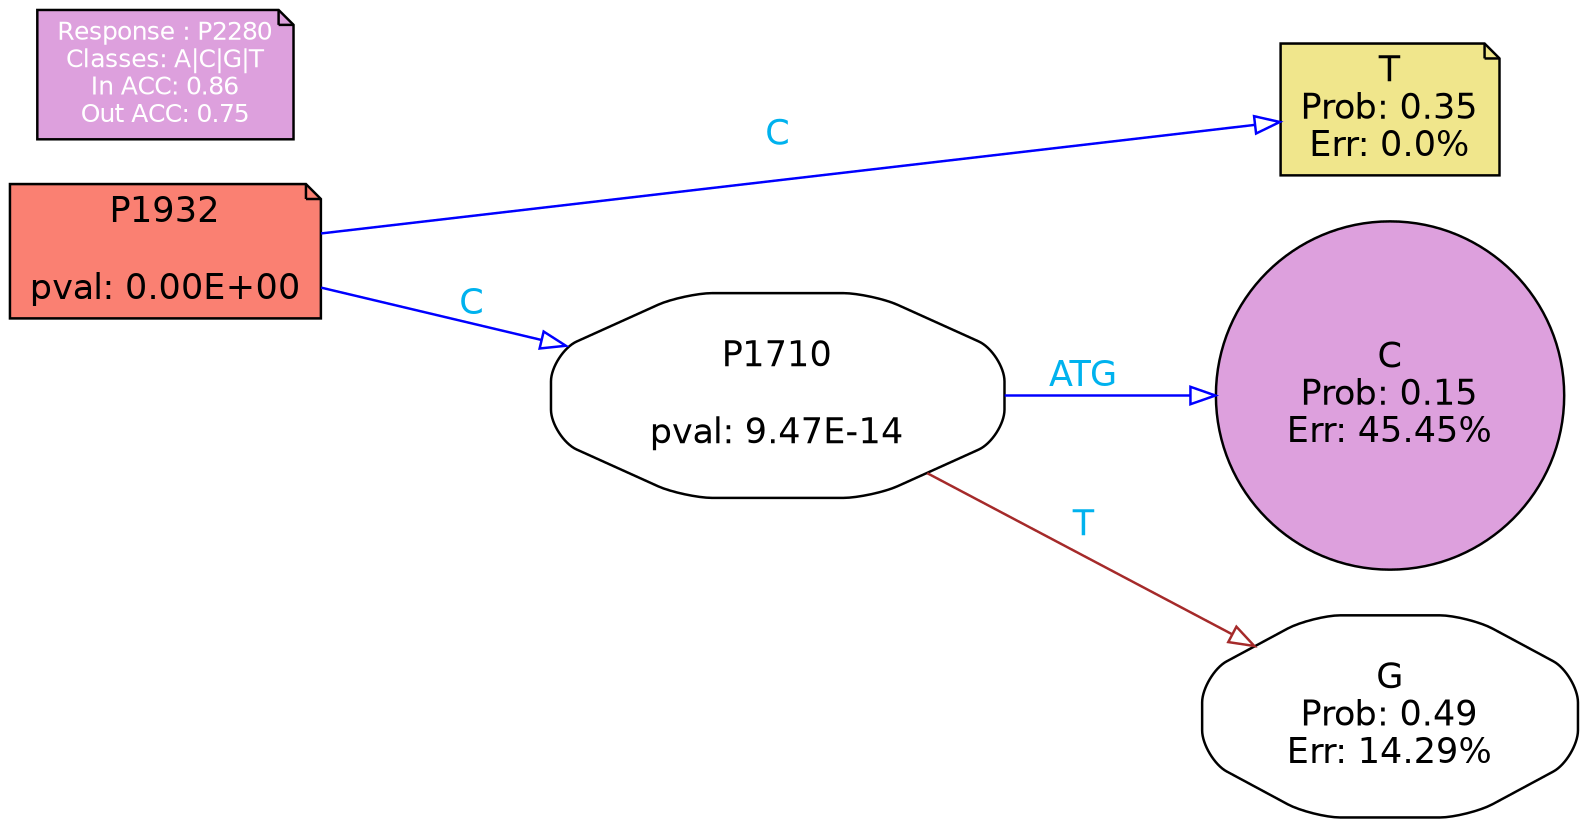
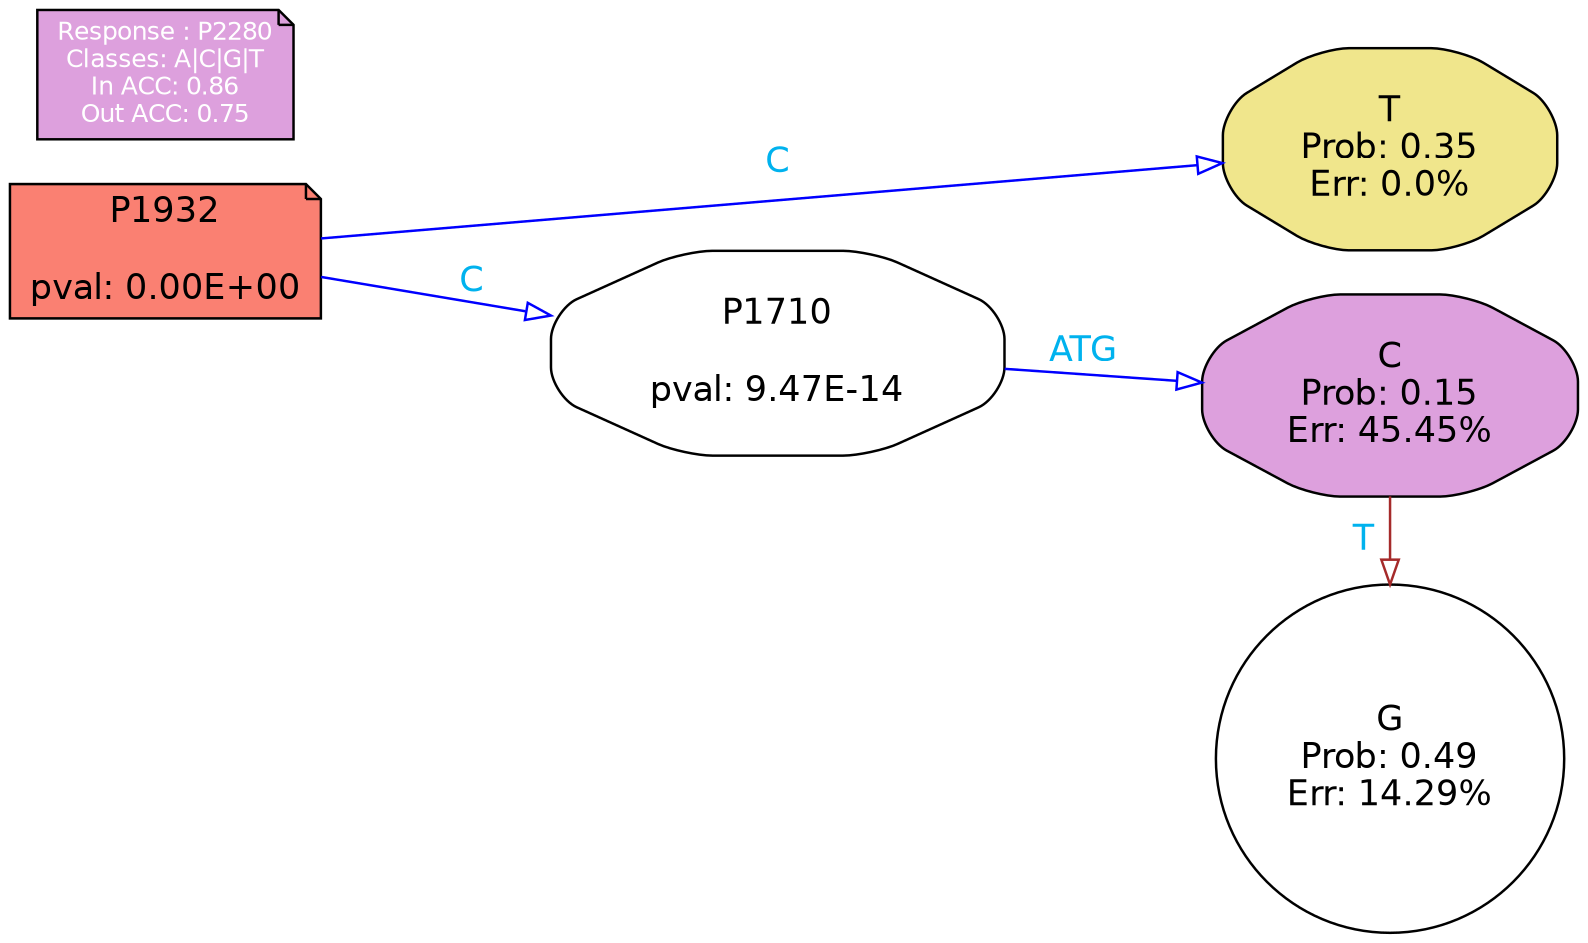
node "T Prob: 0.35 Err: 0.0%": shape note -> octagon
node "C Prob: 0.15 Err: 45.45%": shape circle -> octagon
edge "P1710 pval: 9.47E-14" -> "G Prob: 0.49 Err: 14.29%": now "C Prob: 0.15 Err: 45.45%" -> "G Prob: 0.49 Err: 14.29%"
node "G Prob: 0.49 Err: 14.29%": shape octagon -> circle
